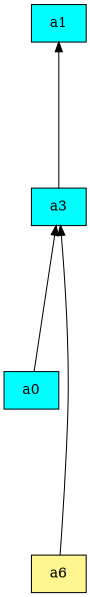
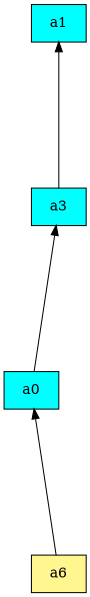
edge "a6" -> "a3": now "a6" -> "a0"
